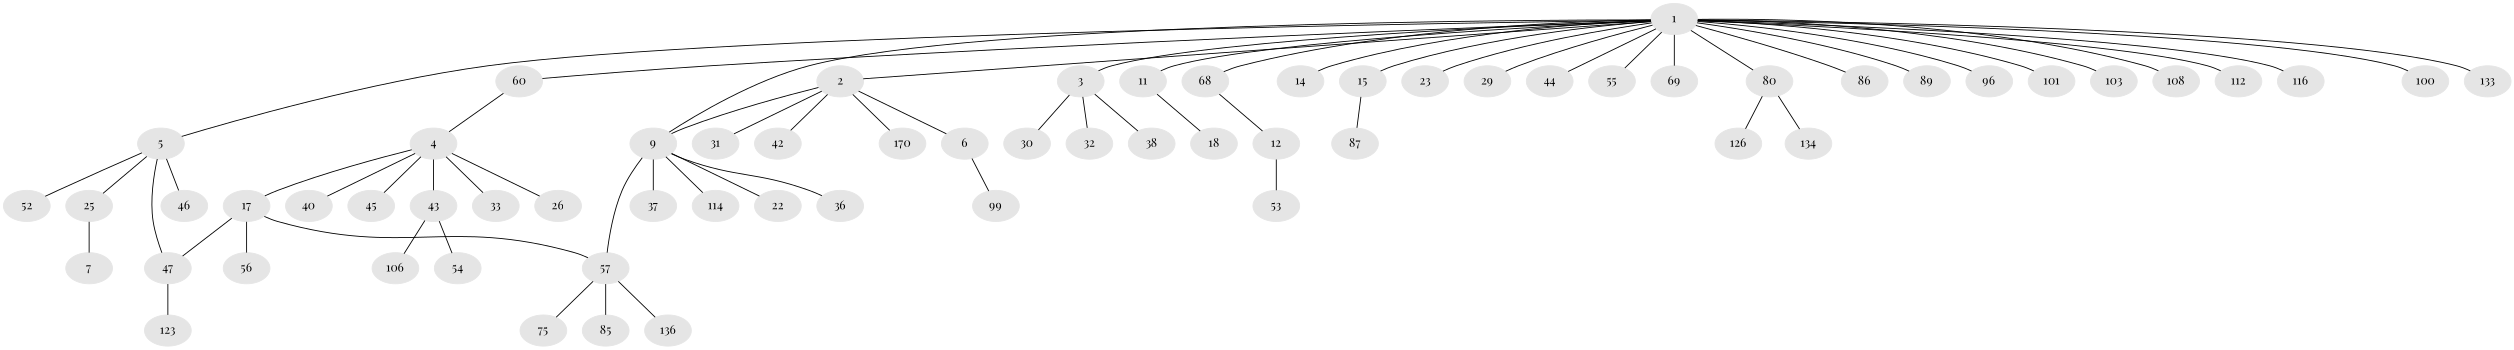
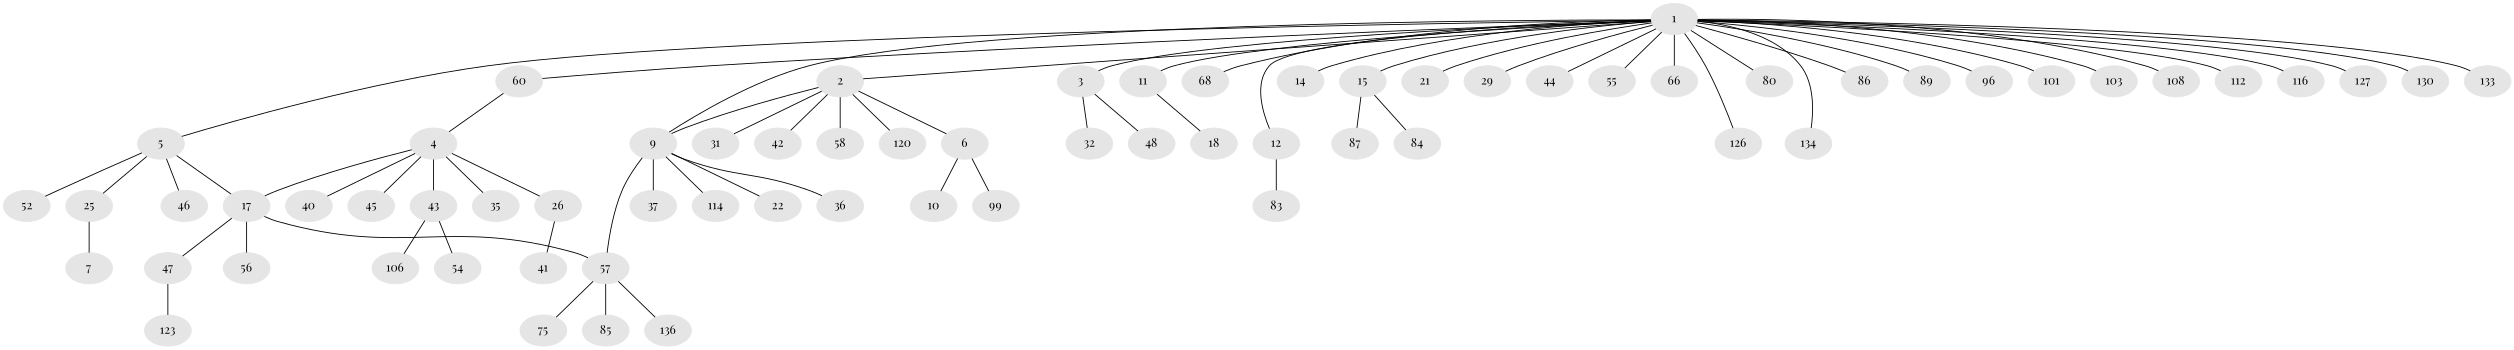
node "23": label "23" -> "21"
node "69": label "69" -> "66"
node "127": added
node "100": label "100" -> "130"
edge "80" -- "134": now "1" -- "134"
edge "68" -- "12": now "1" -- "12"
edge "80" -- "126": now "1" -- "126"
node "58": added
node "170": label "170" -> "120"
node "30": removed
node "38": label "38" -> "48"
node "84": added
edge "5" -- "47": now "5" -- "17"
node "33": label "33" -> "35"
node "10": added
node "53": label "53" -> "83"
node "41": added
